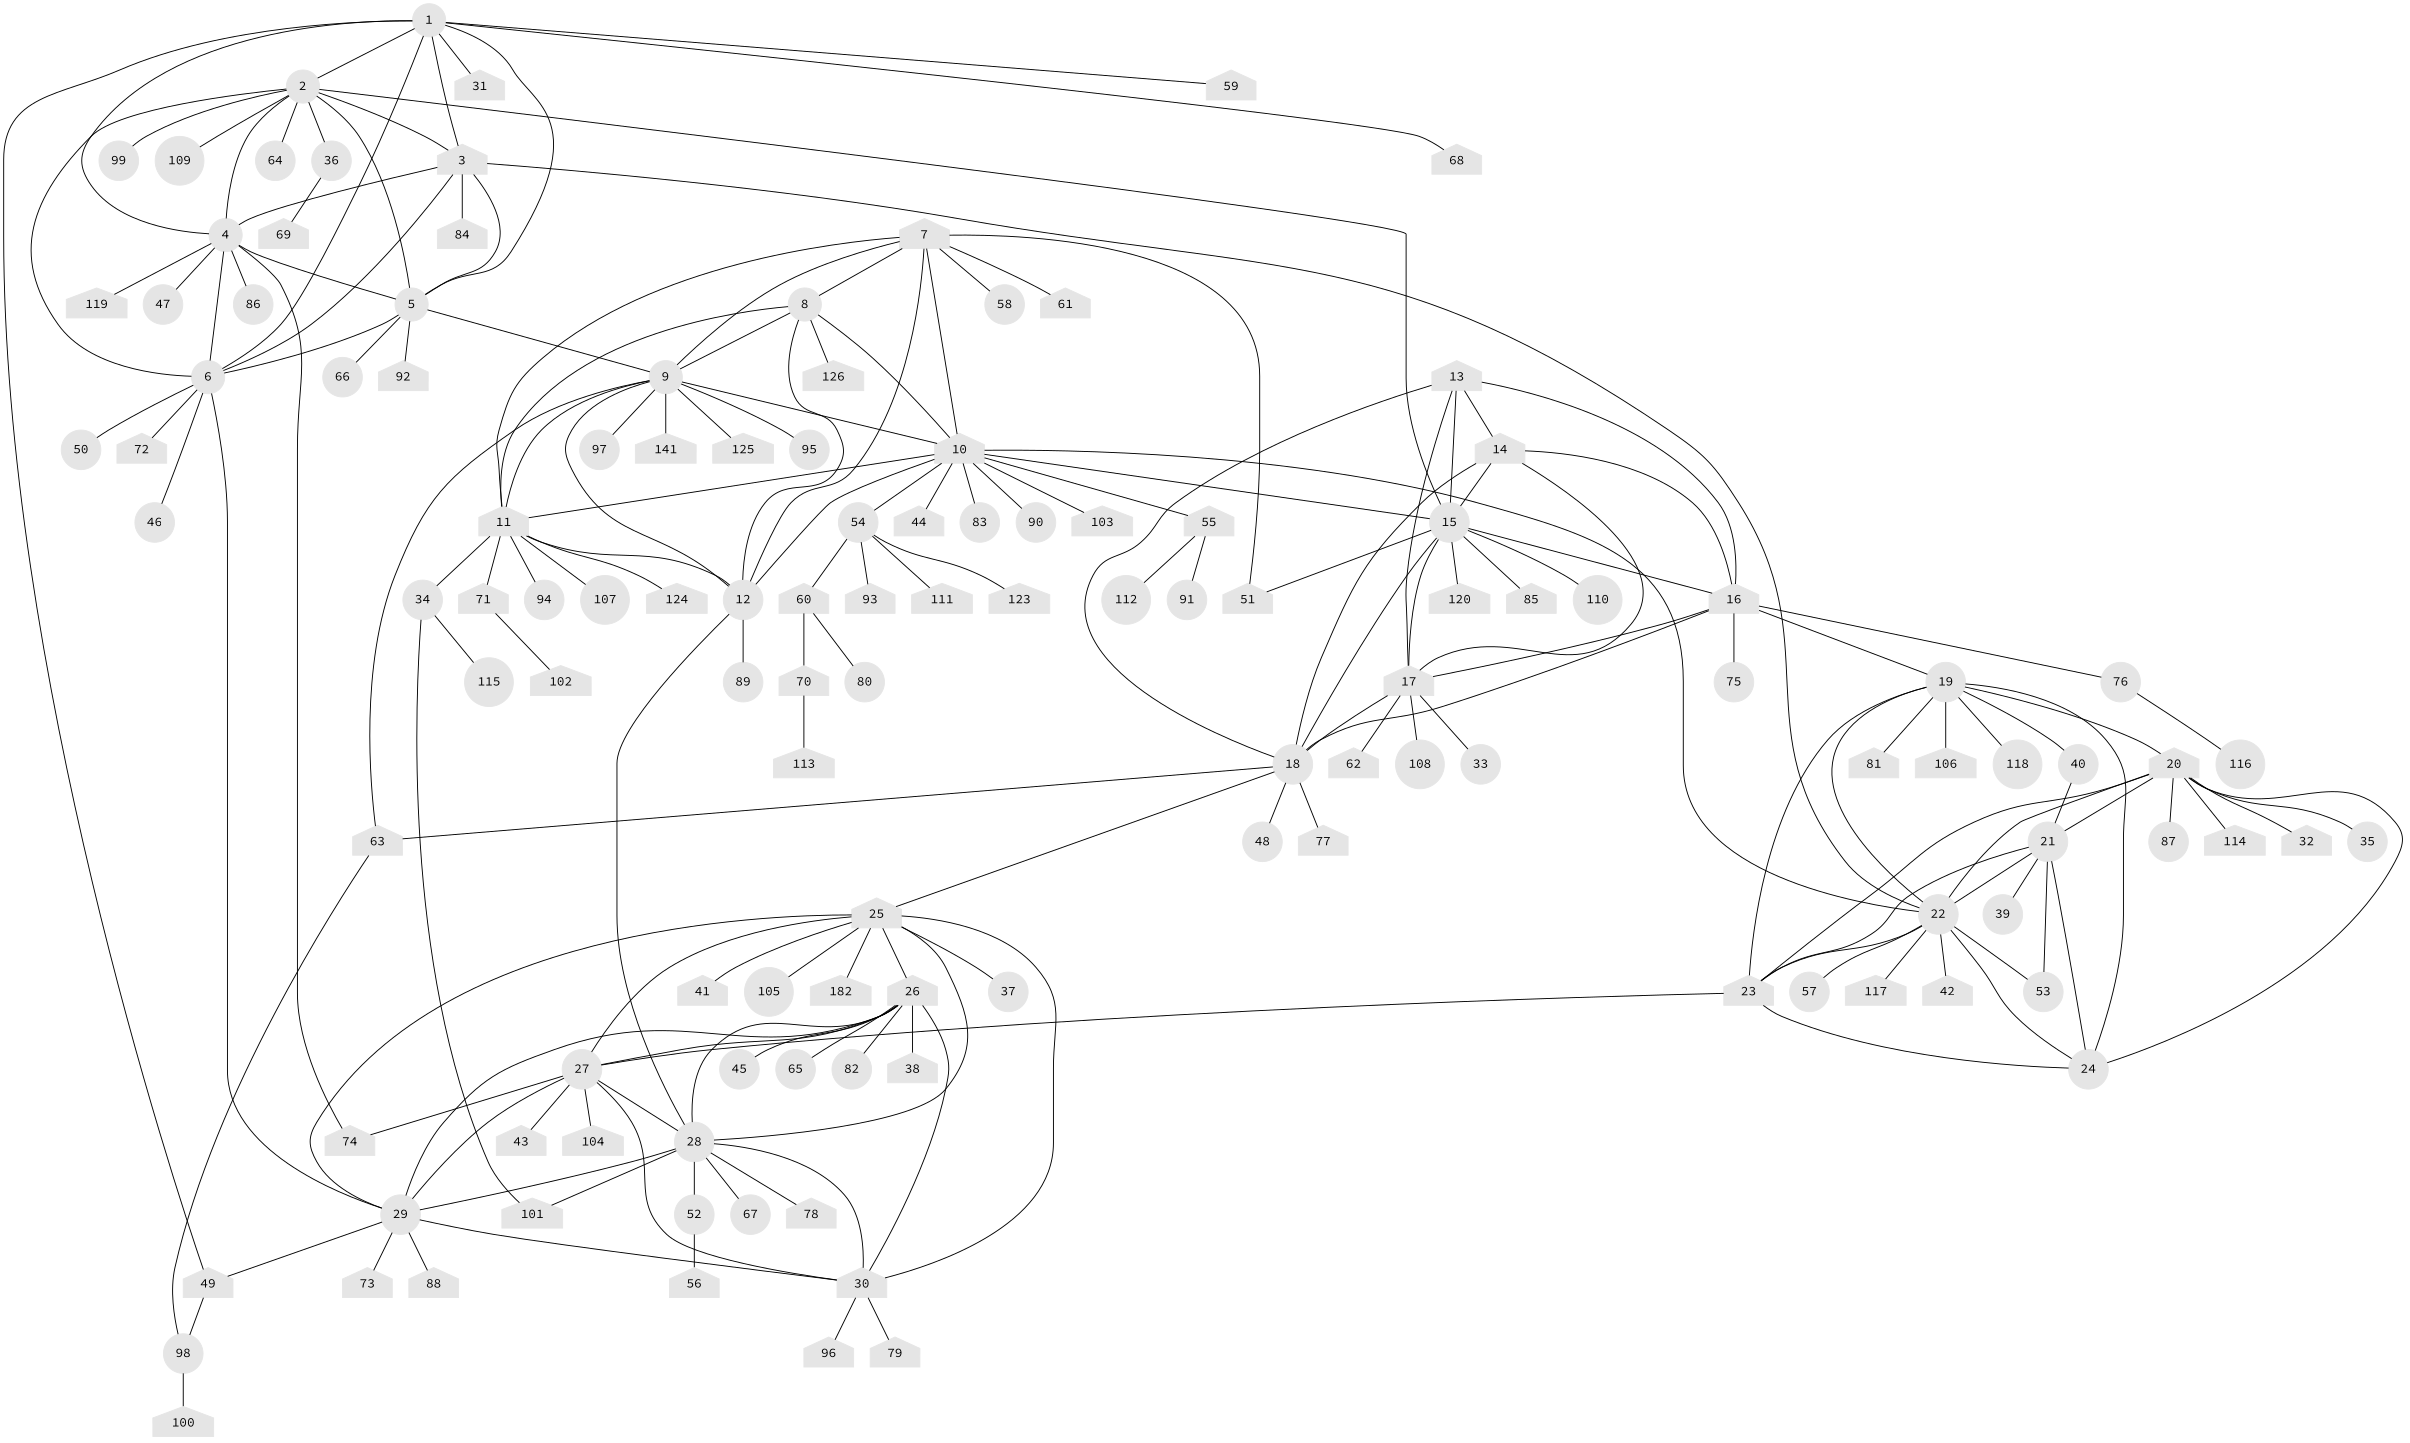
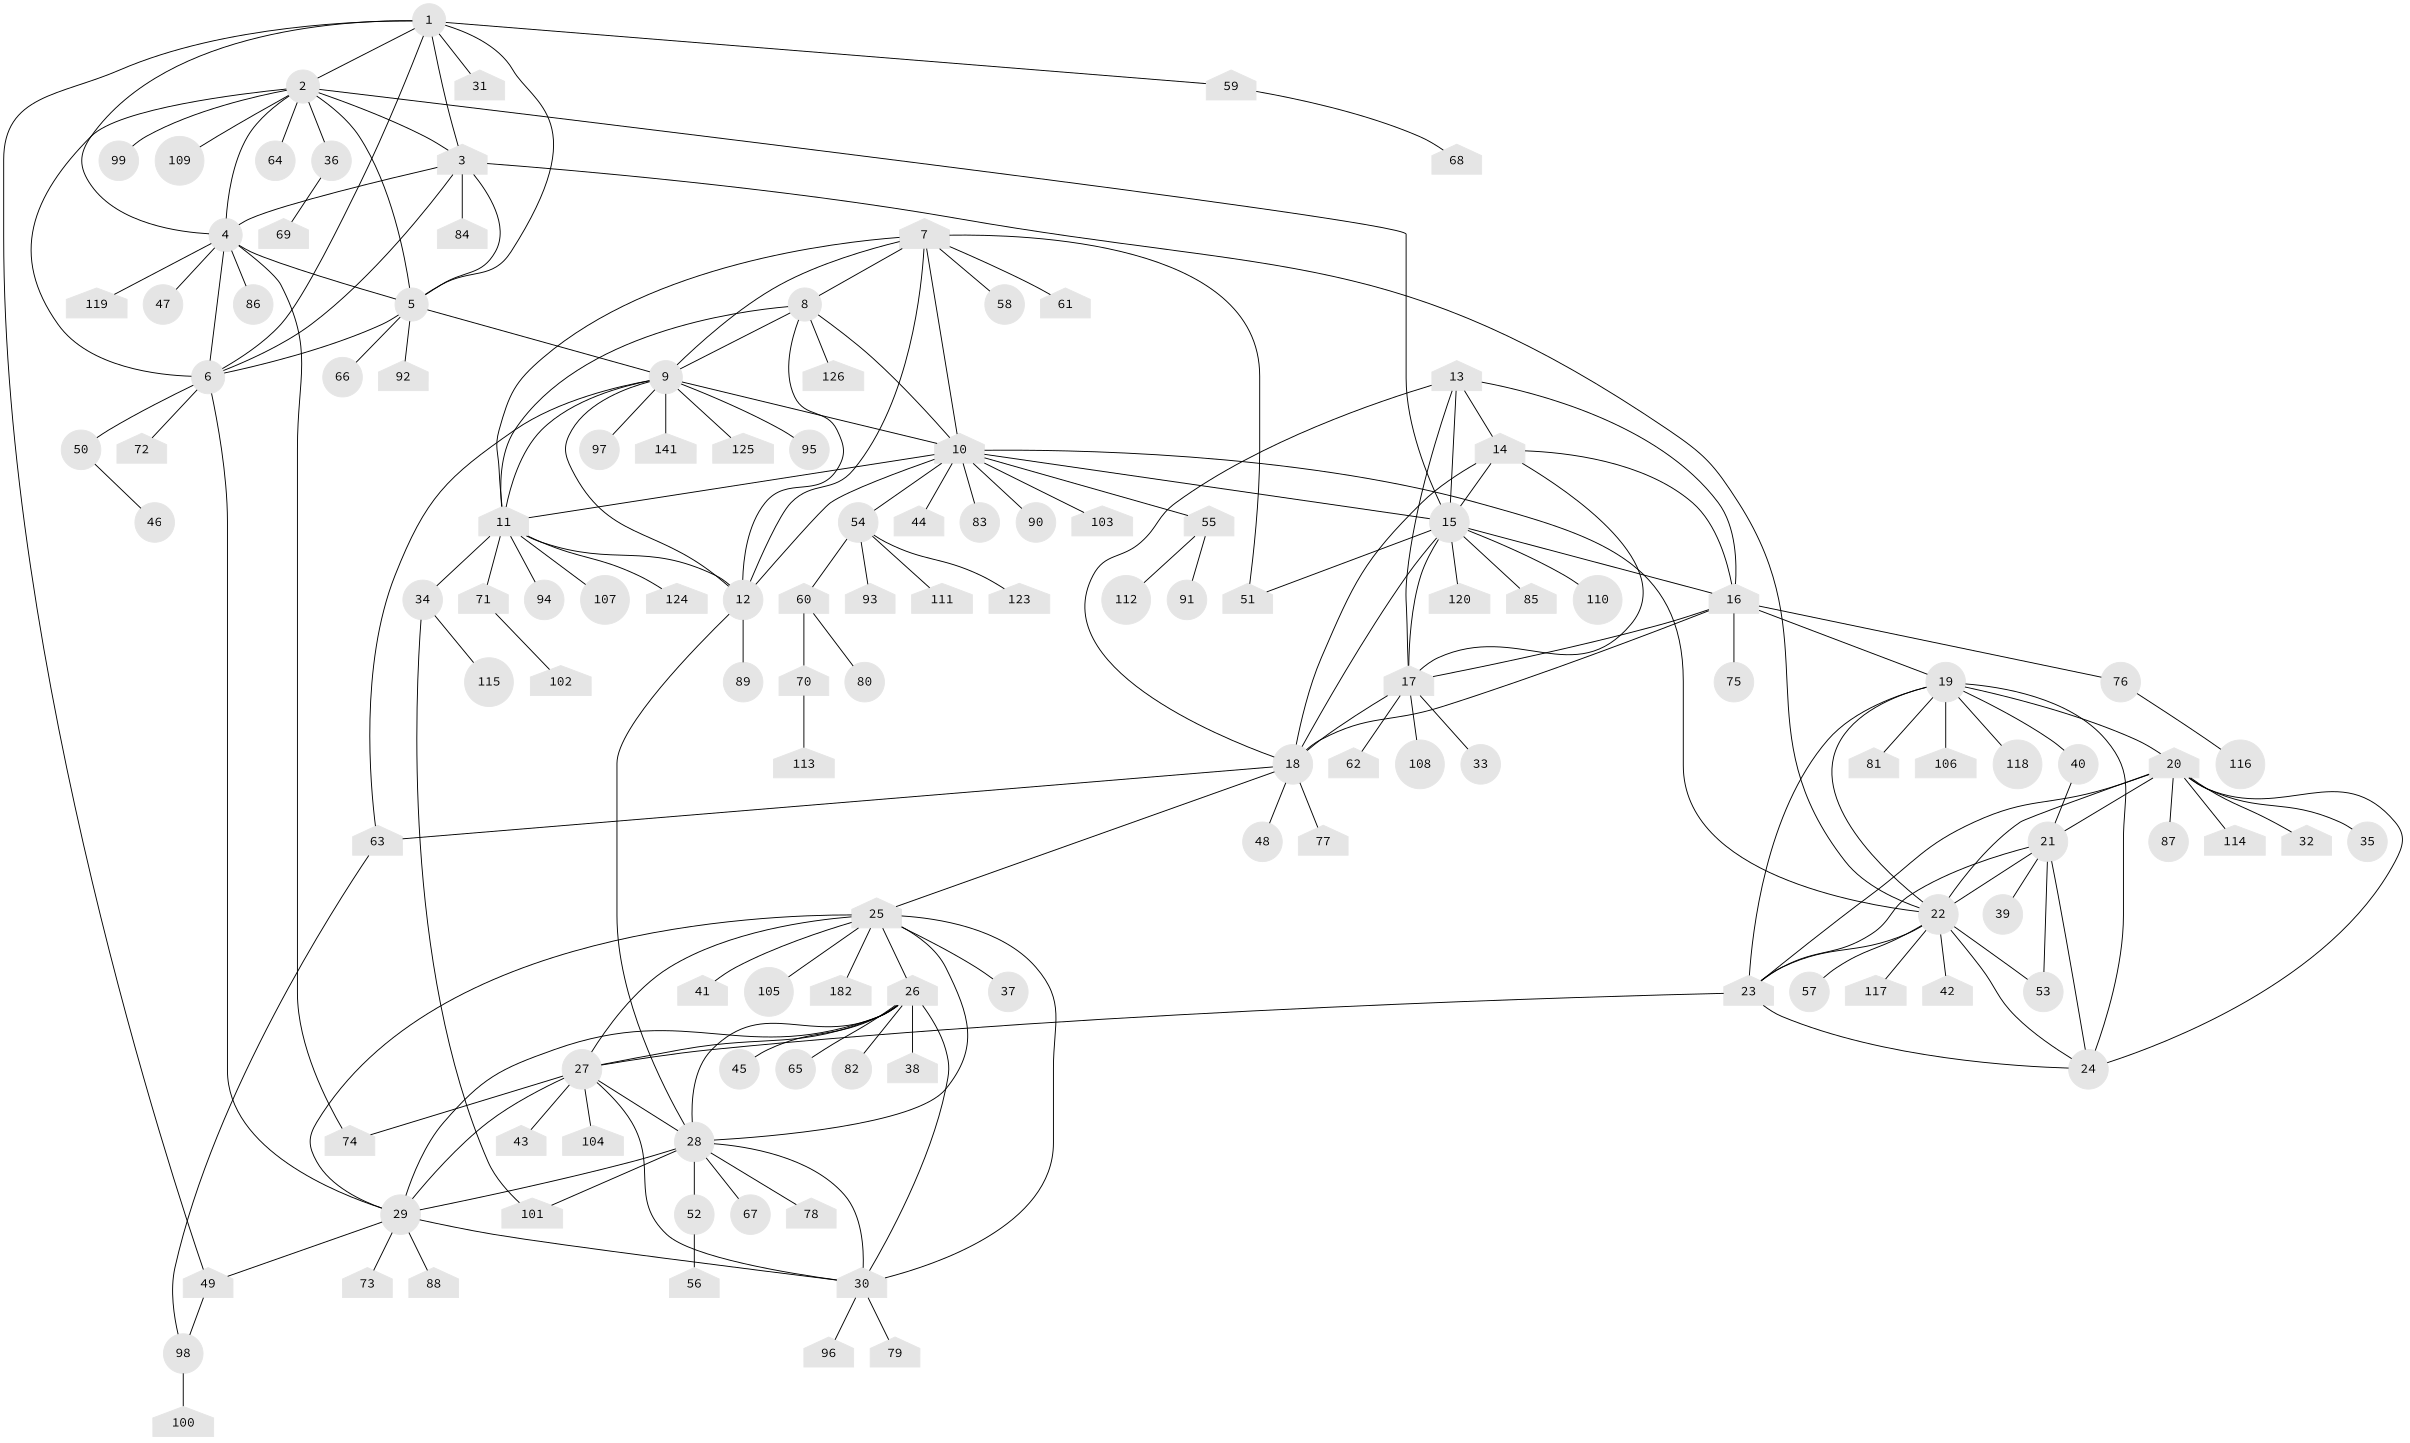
edge "1" -- "68": now "59" -- "68"
edge "6" -- "46": now "50" -- "46"
